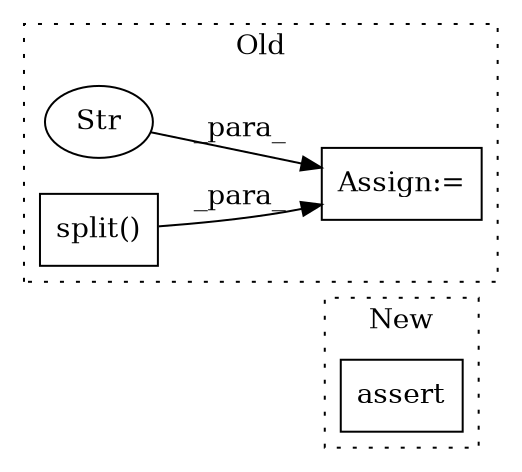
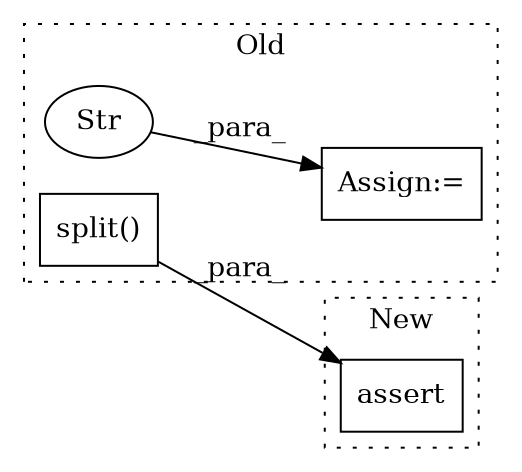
edge "split()" -> "Assign:=": now "split()" -> "assert"
